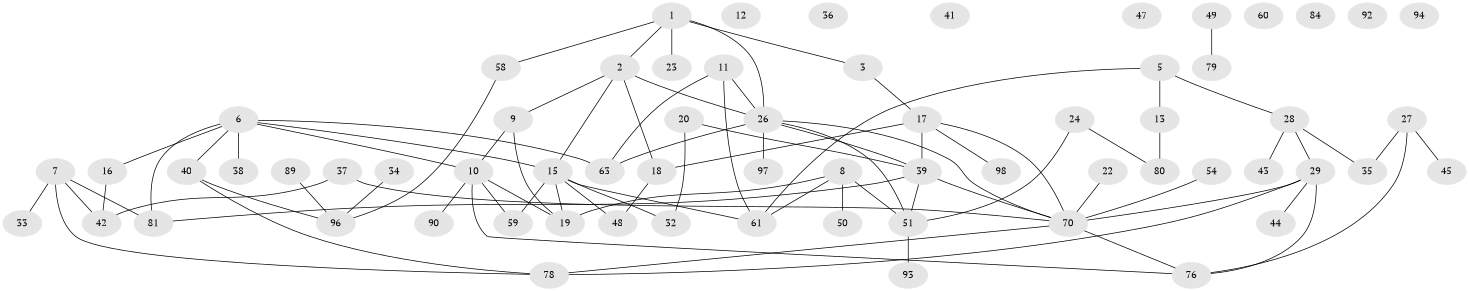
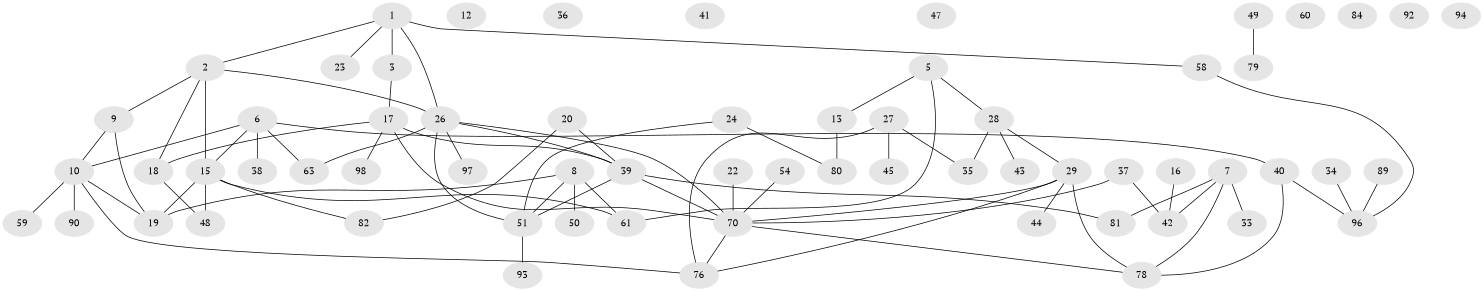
node "11": removed
edge "6" -- "16": removed
edge "6" -- "81": removed
edge "15" -- "59": removed
node "32": label "32" -> "82"
